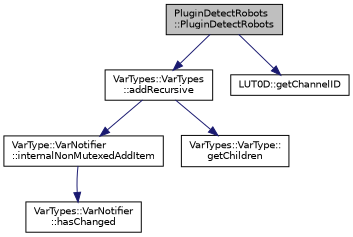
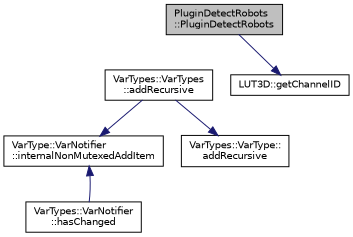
edge "PluginDetectRobots ::PluginDetectRobots" -> "VarTypes::VarTypes ::addRecursive": removed
node "LUT0D::getChannelID": label "LUT0D::getChannelID" -> "LUT3D::getChannelID"
node "VarTypes::VarType:: getChildren": label "VarTypes::VarType:: getChildren" -> "VarTypes::VarType:: addRecursive"
edge "VarType::VarNotifier ::internalNonMutexedAddItem" -> "VarTypes::VarNotifier ::hasChanged": reversed
